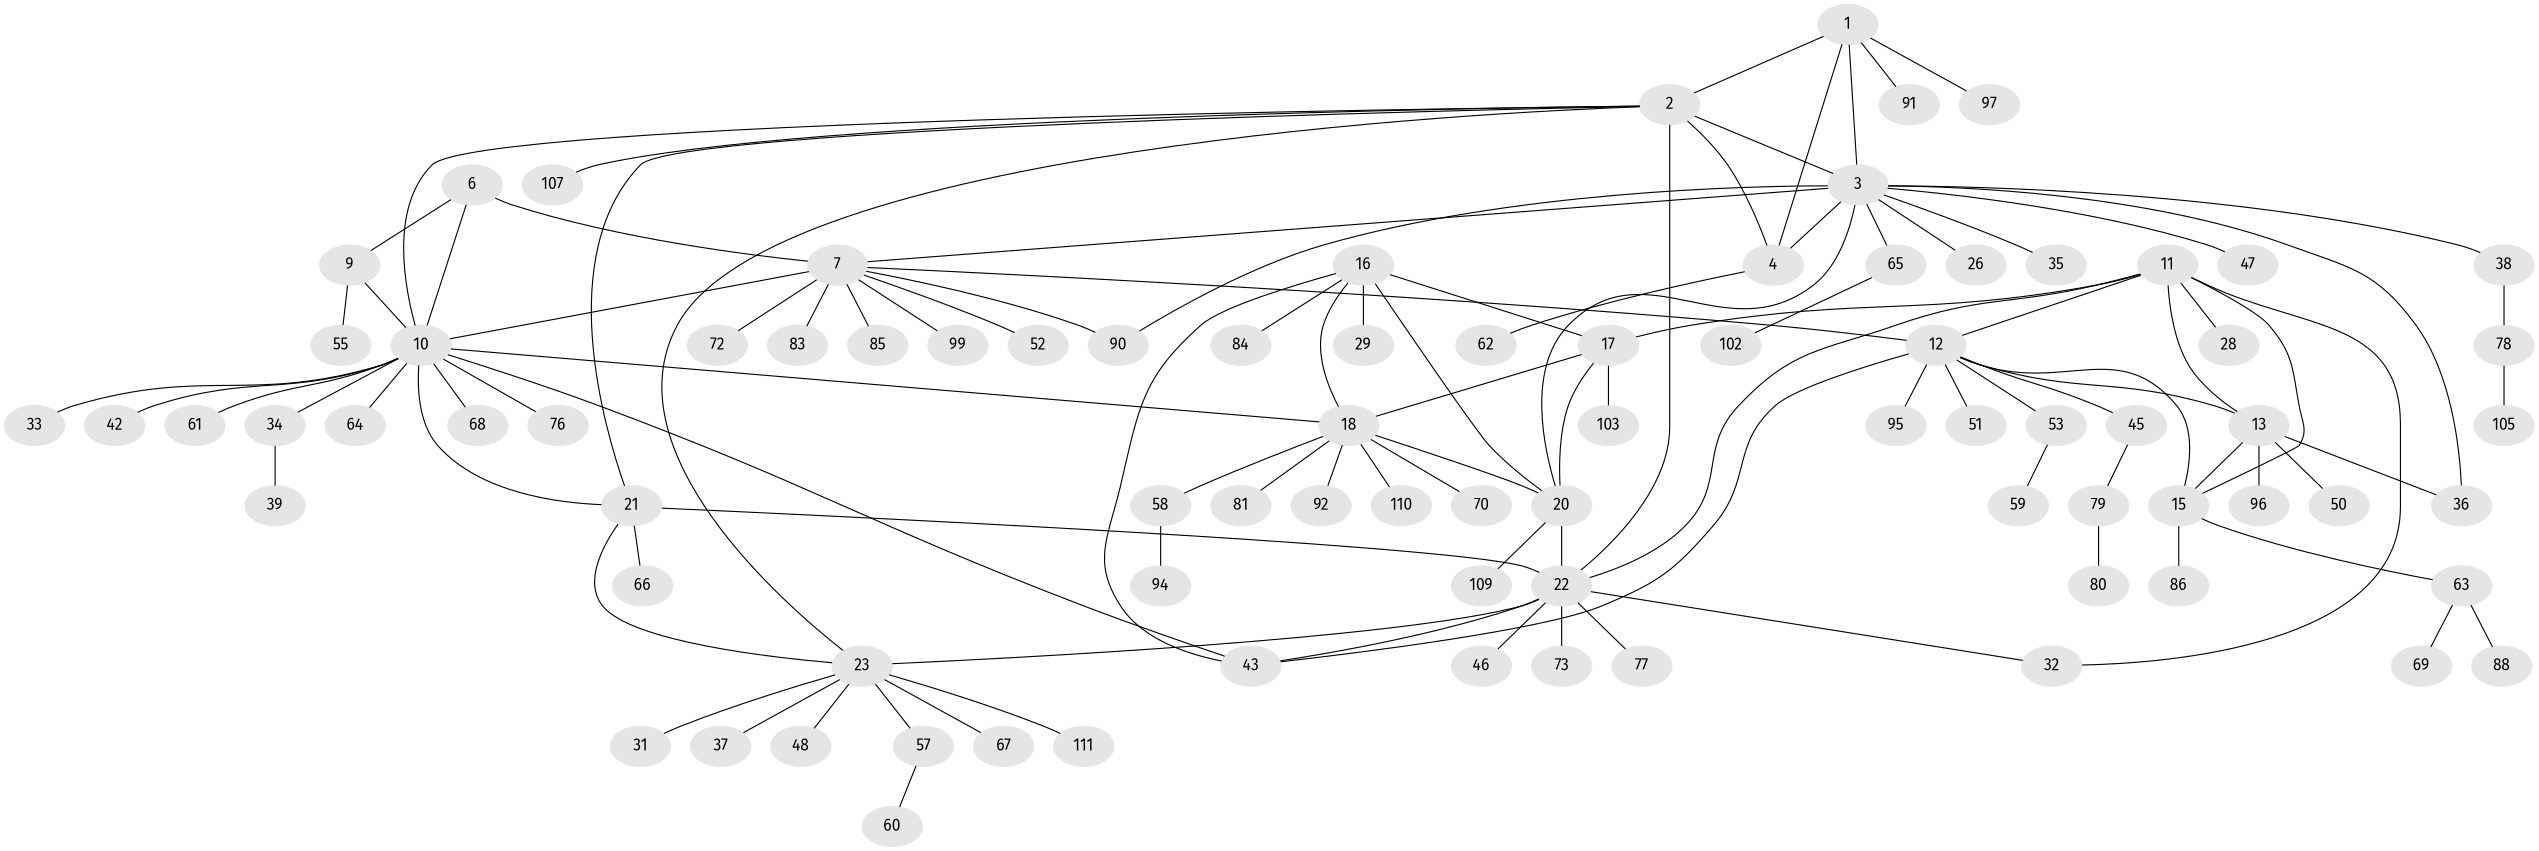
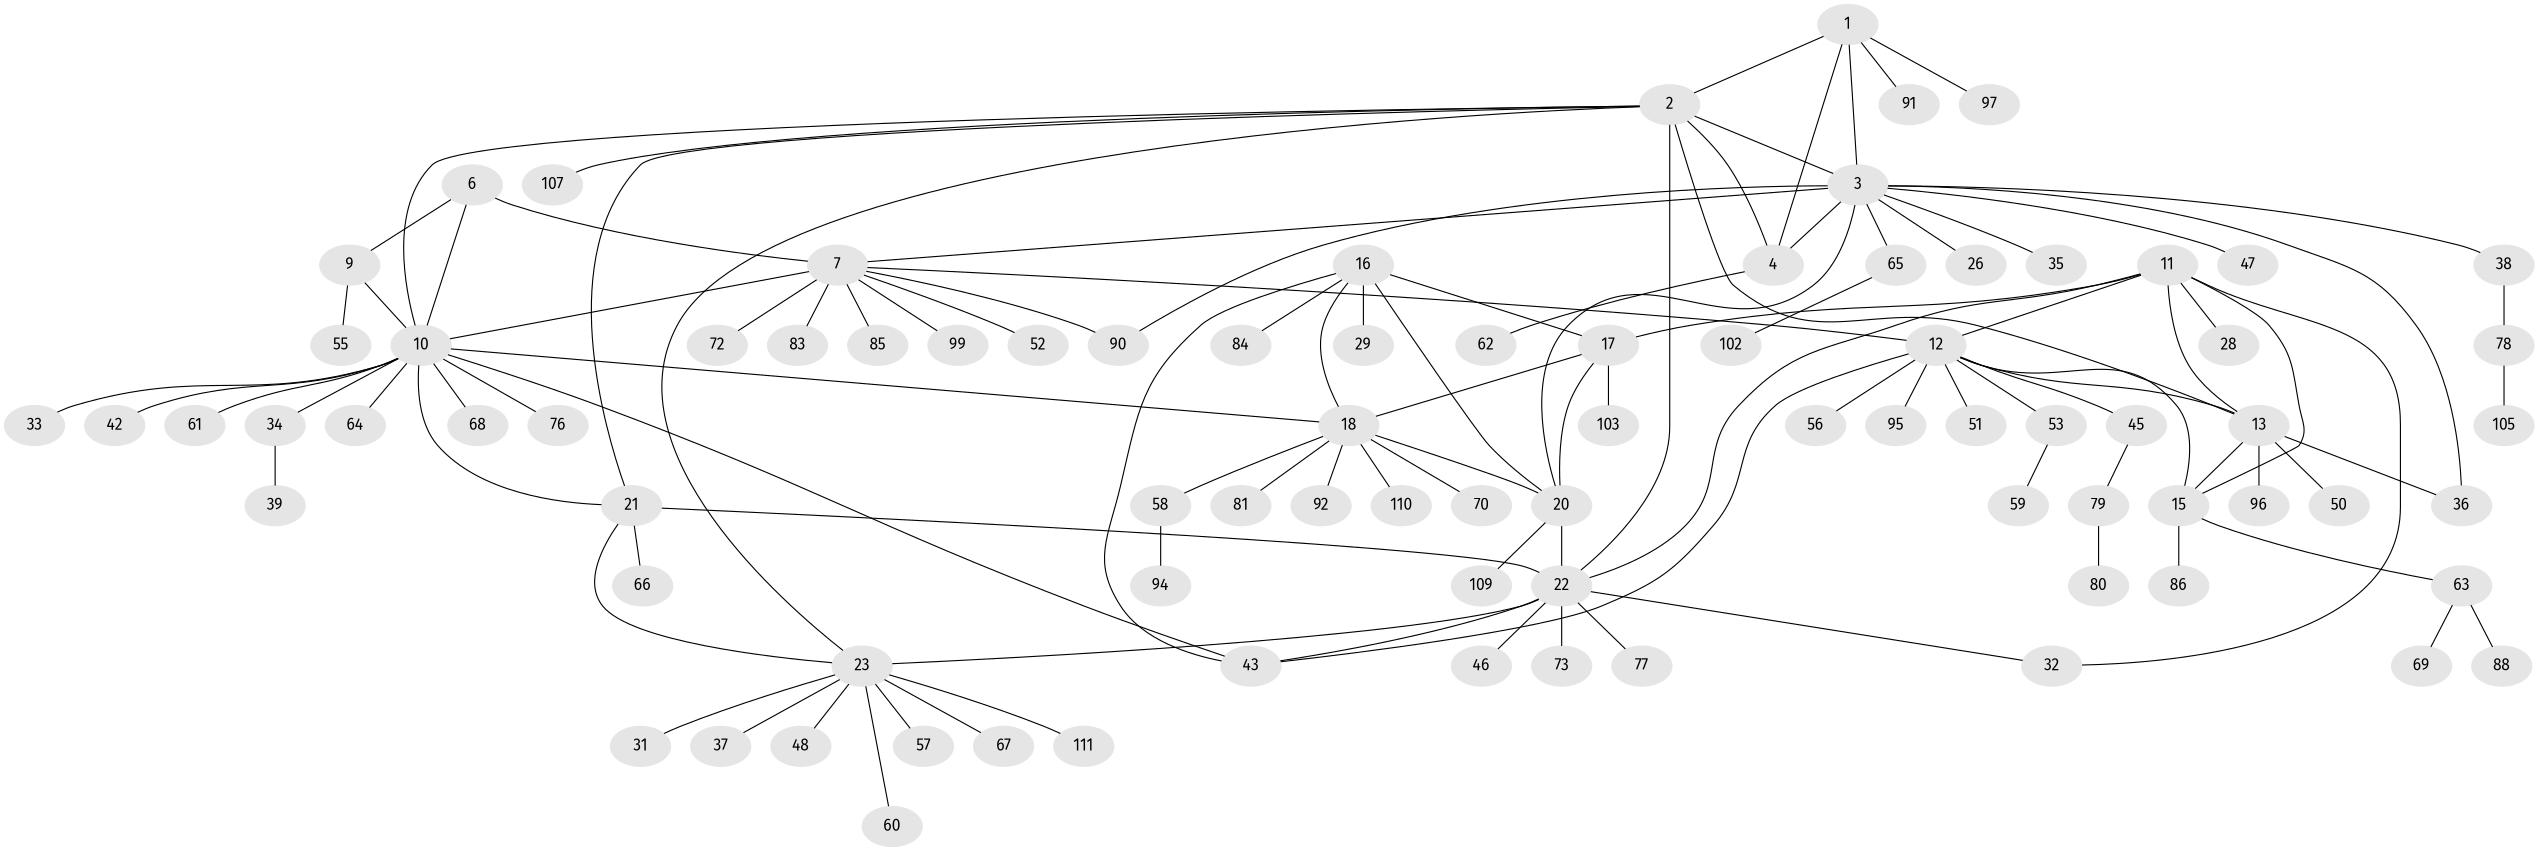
edge "2" -- "13": added
node "56": added
edge "57" -- "60": now "23" -- "60"
